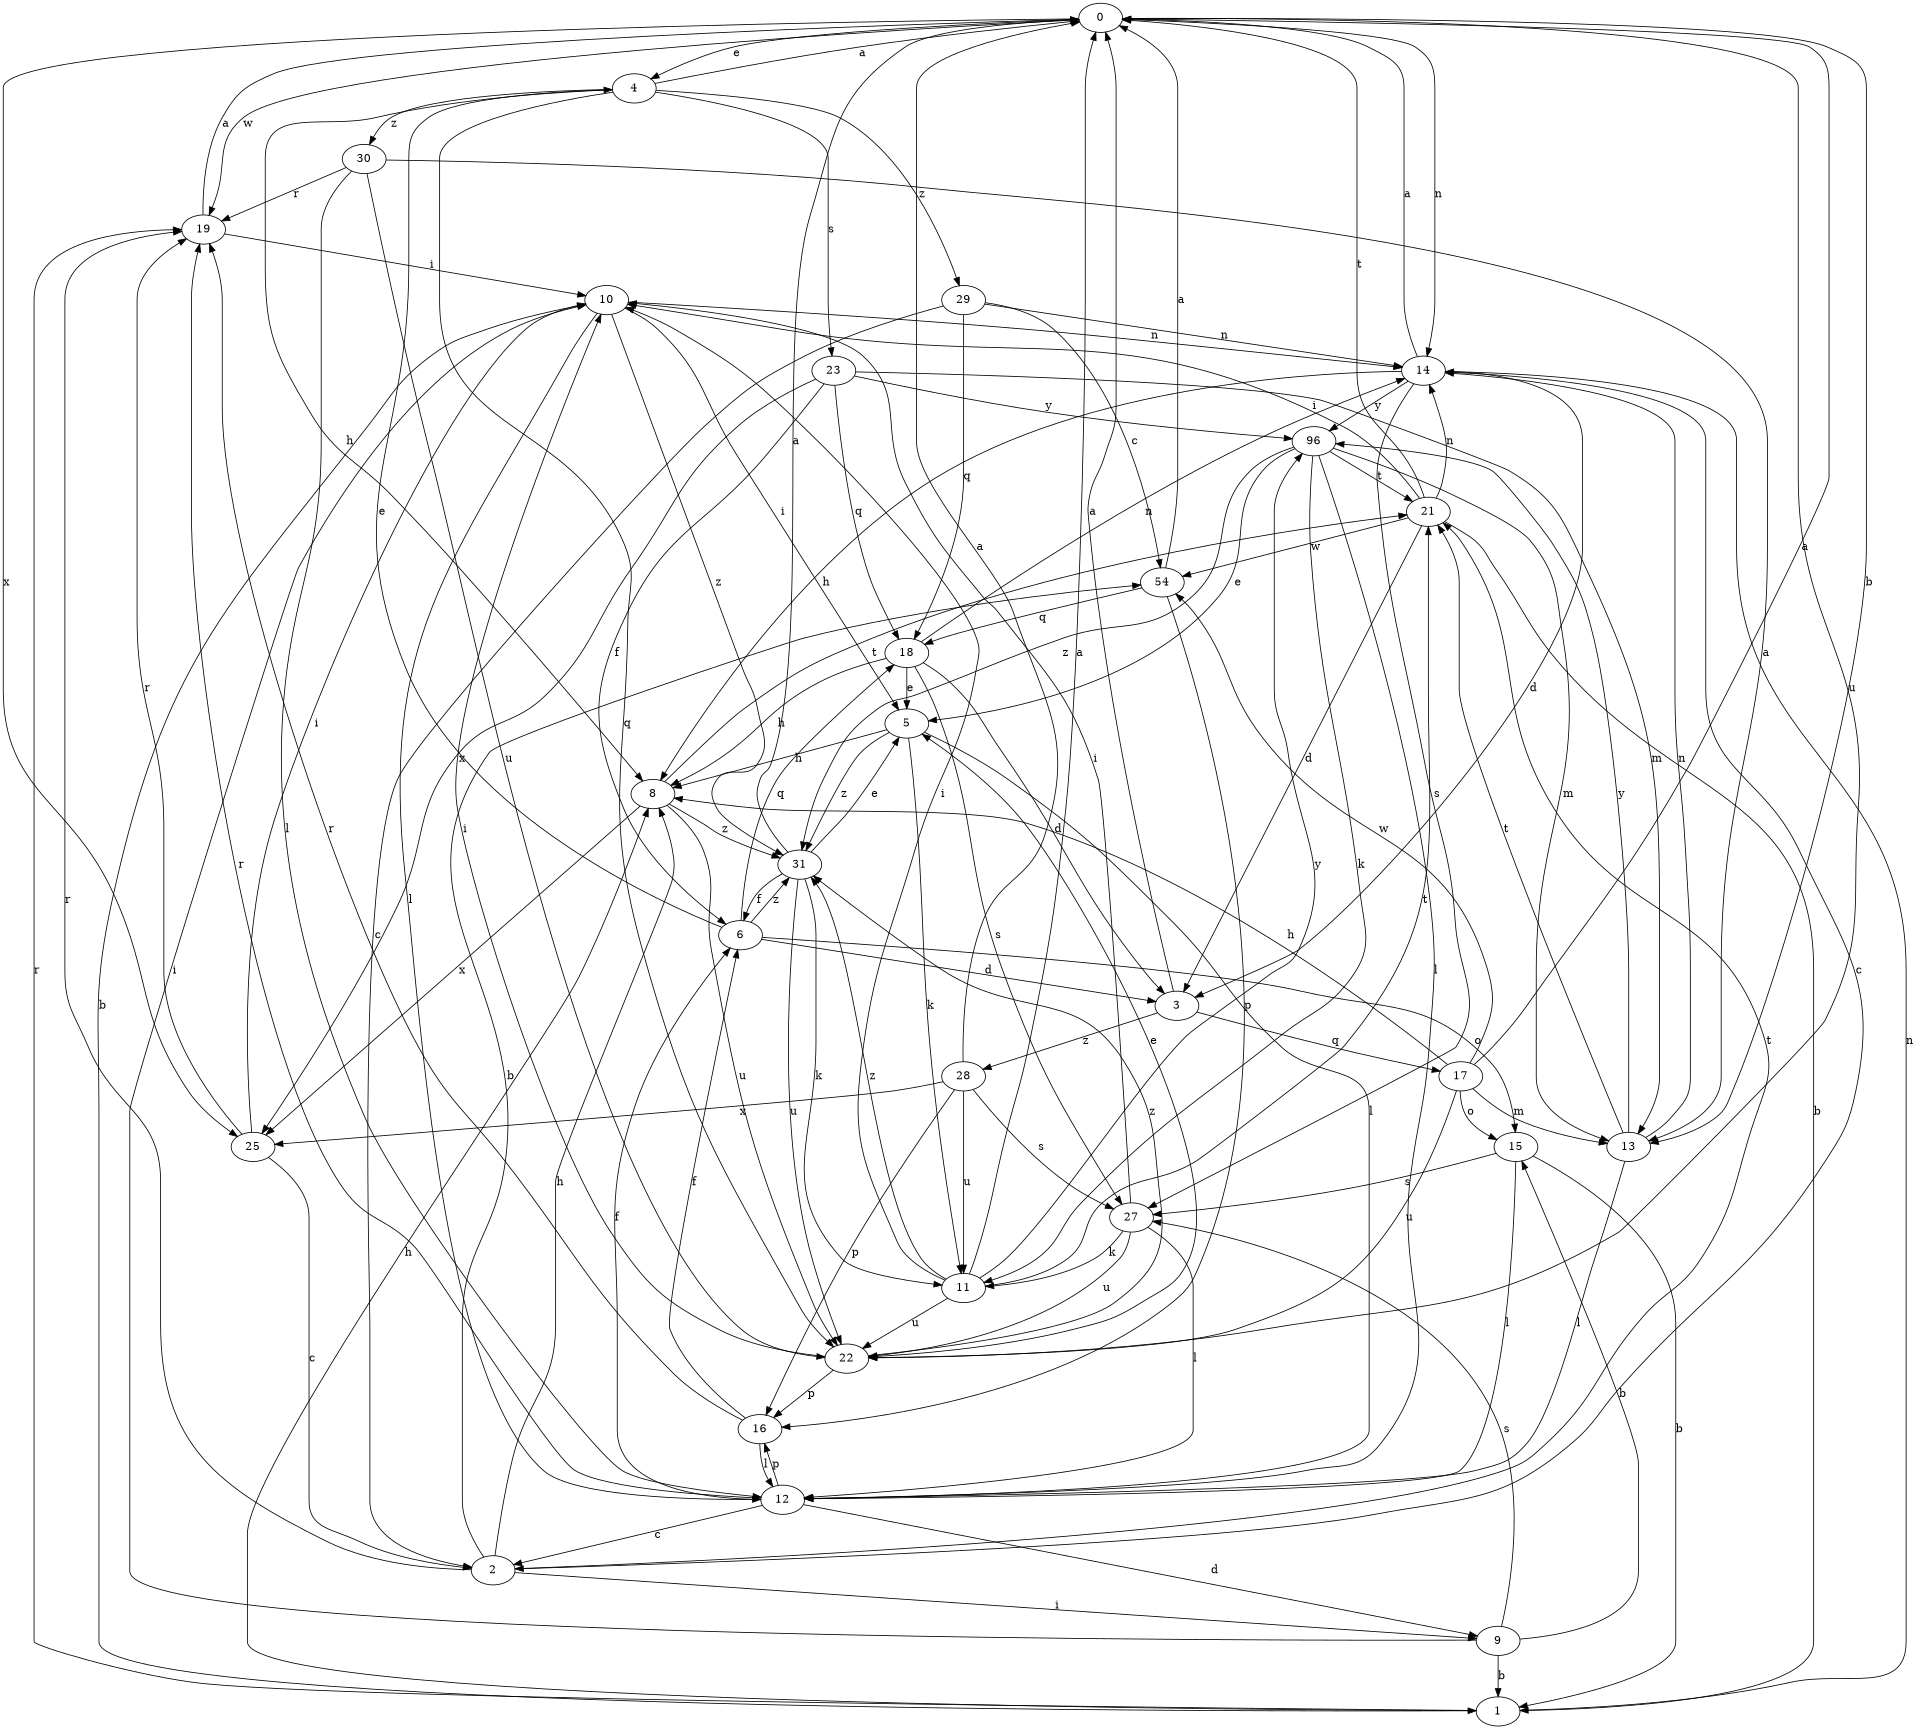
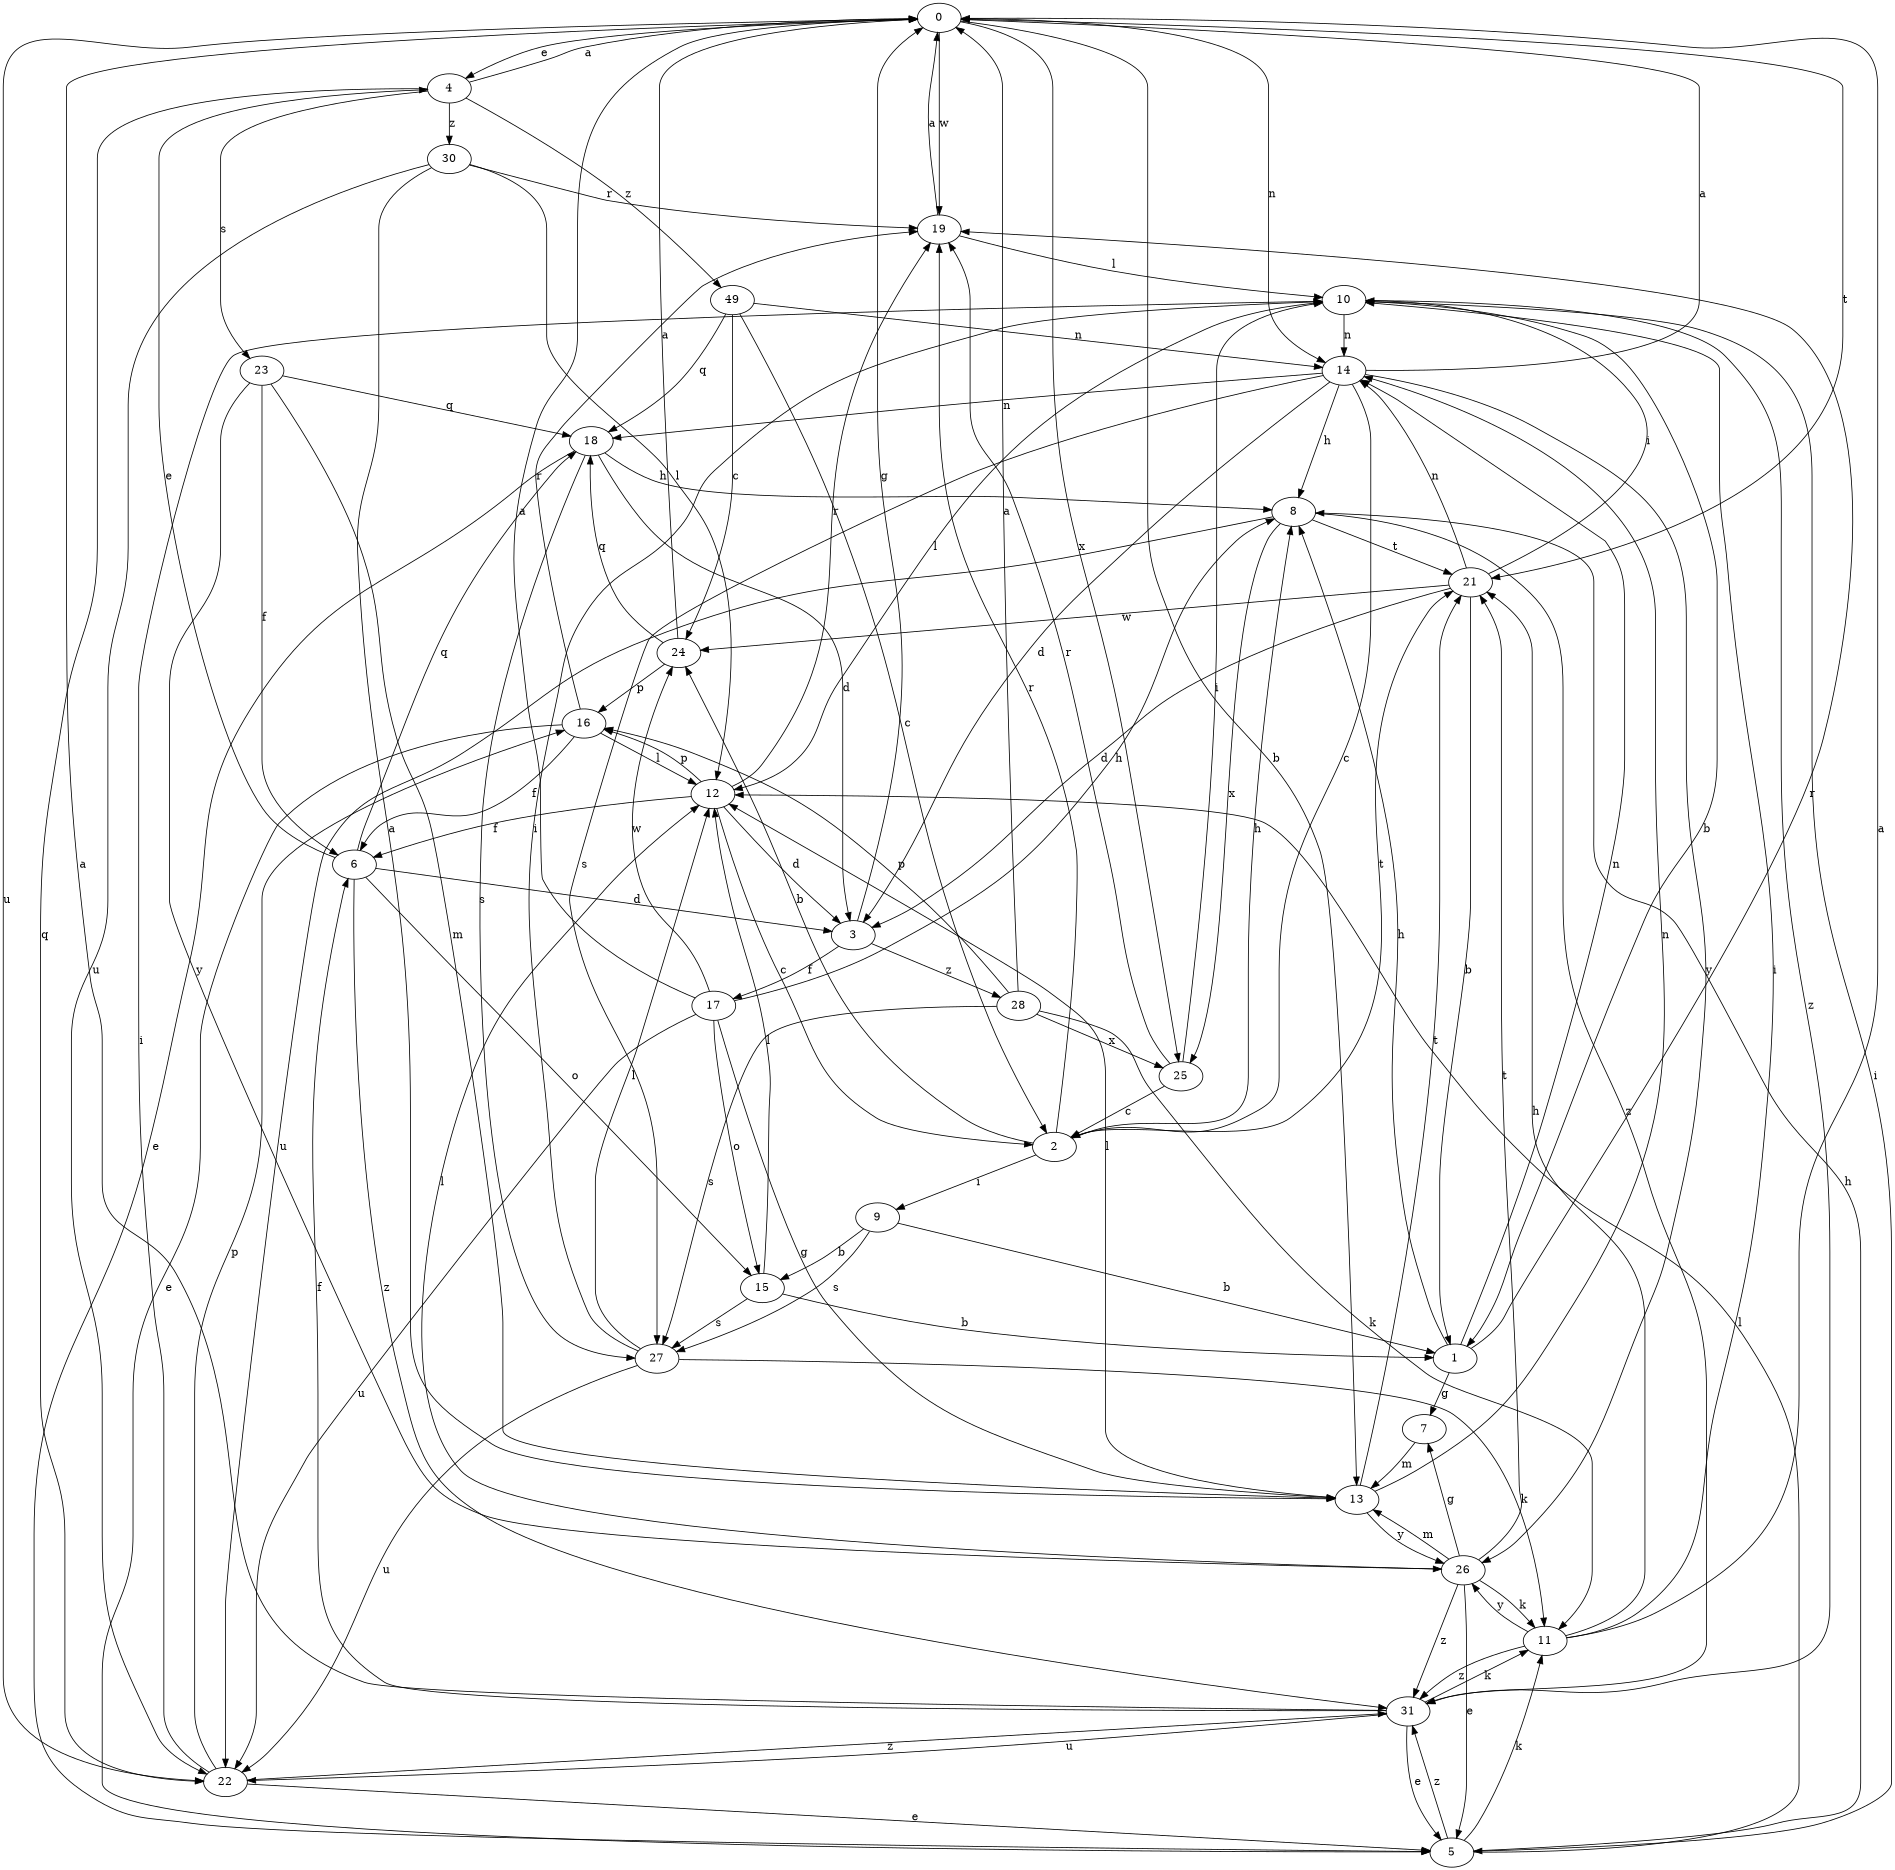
edge "21" -> "0": reversed
edge "19" -> "10": label "i" -> "l"
node "29": label "29" -> "49"
edge "4" -> "8": removed, label "h"
node "96": label "96" -> "26"
edge "18" -> "14": reversed
edge "3" -> "0": label "a" -> "g"
node "54": label "54" -> "24"
edge "23" -> "25": removed, label "x"
edge "11" -> "21": label "t" -> "h"
edge "3" -> "17": label "q" -> "f"
edge "17" -> "13": label "m" -> "g"
edge "28" -> "11": label "u" -> "k"
edge "11" -> "22": removed, label "u"
node "7": added
edge "9" -> "10": removed, label "i"
edge "12" -> "9": now "12" -> "3"
edge "16" -> "5": added, label "e"
